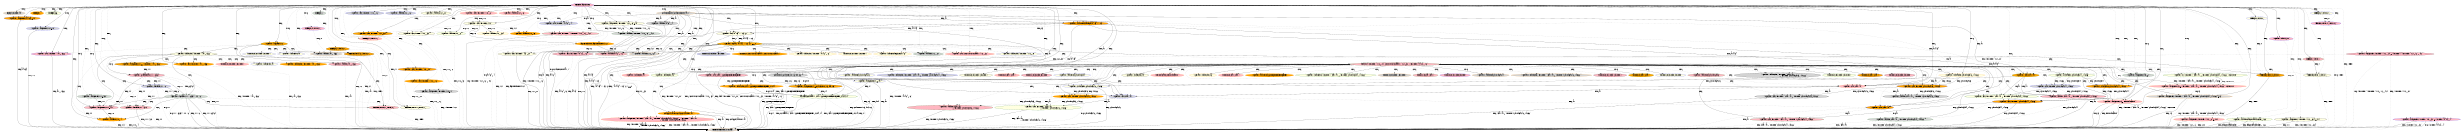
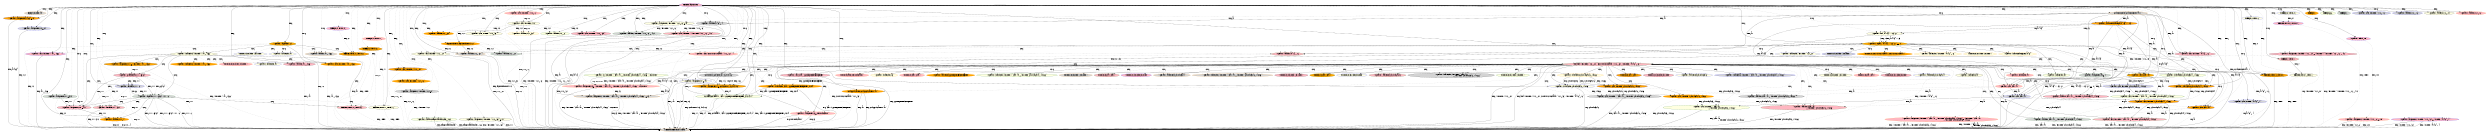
edge "(METHOD,tftp_connect)" -> "(<operator>.cast,(_WORD *)(a1[18] + 4))": removed, label "DDG:"
node "(<operator>.cast,(_DWORD *)(v12 + 324))": fillcolor orange -> lightpink
edge "(METHOD,tftp_connect)" -> "(METHOD_RETURN,int __cdecl)": now "(RETURN,return 71;,return 71;)" -> "(METHOD_RETURN,int __cdecl)"
